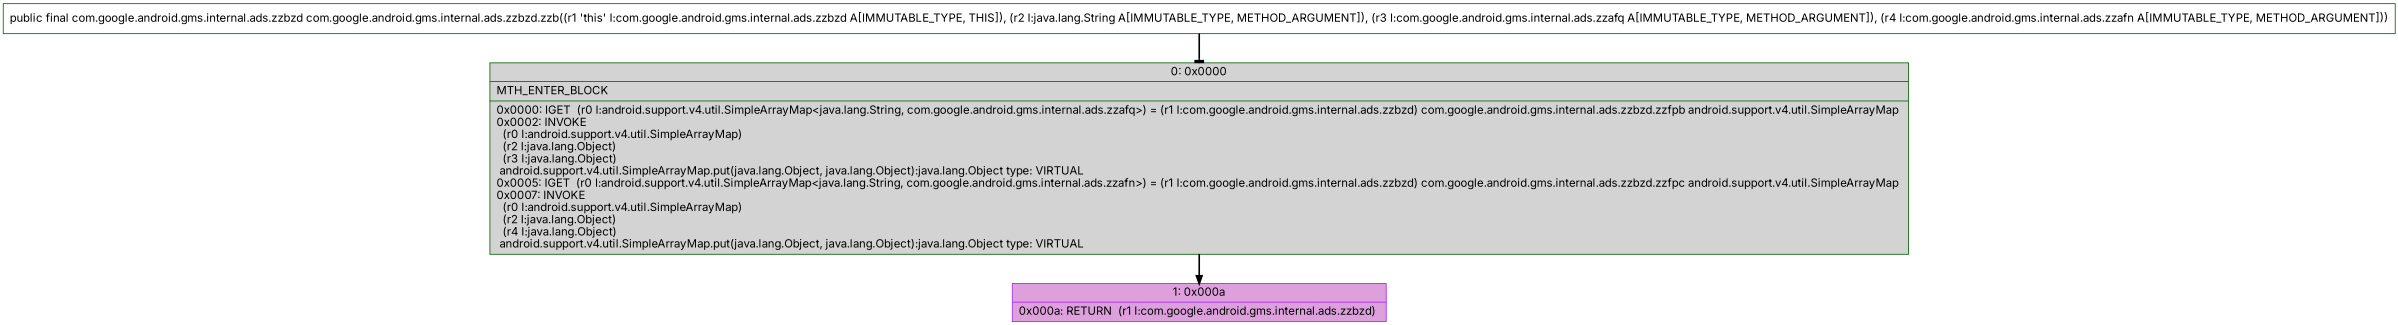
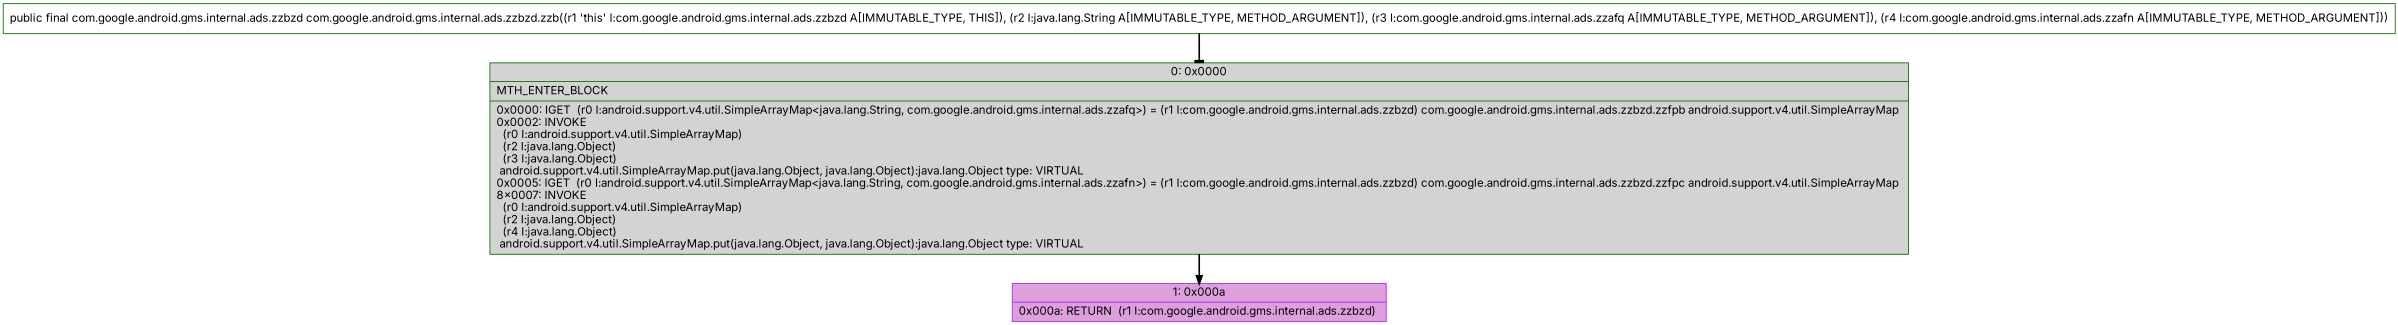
node "0: 0x0000": text "0x0007: INVOKE" -> "8x0007: INVOKE"
